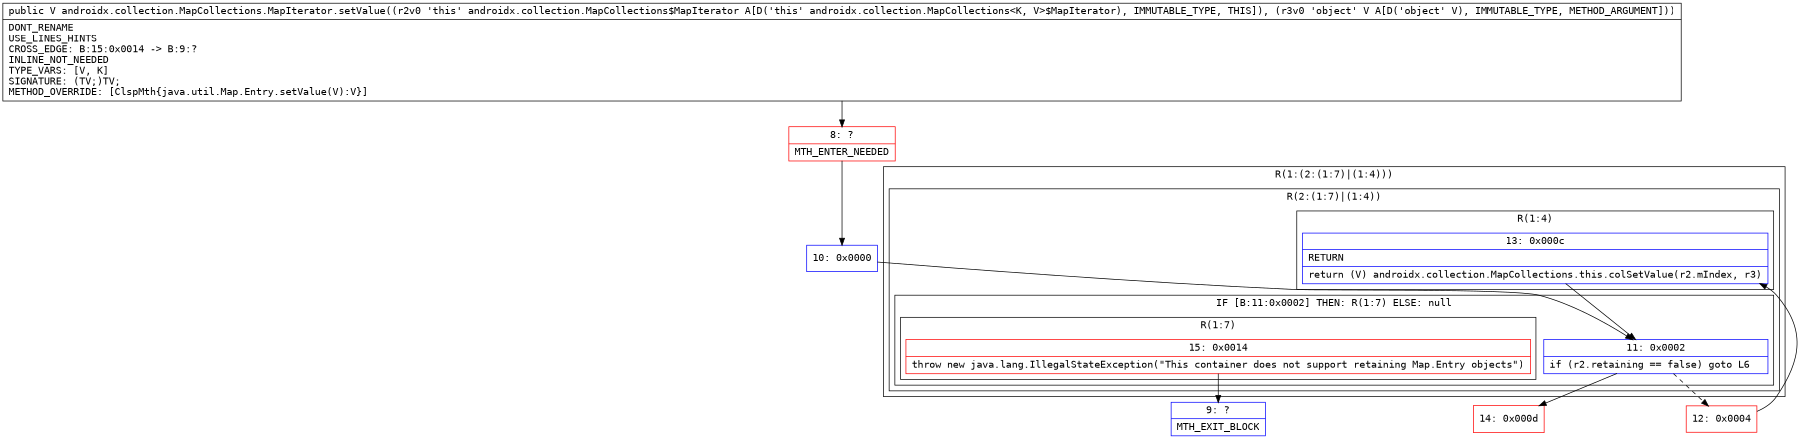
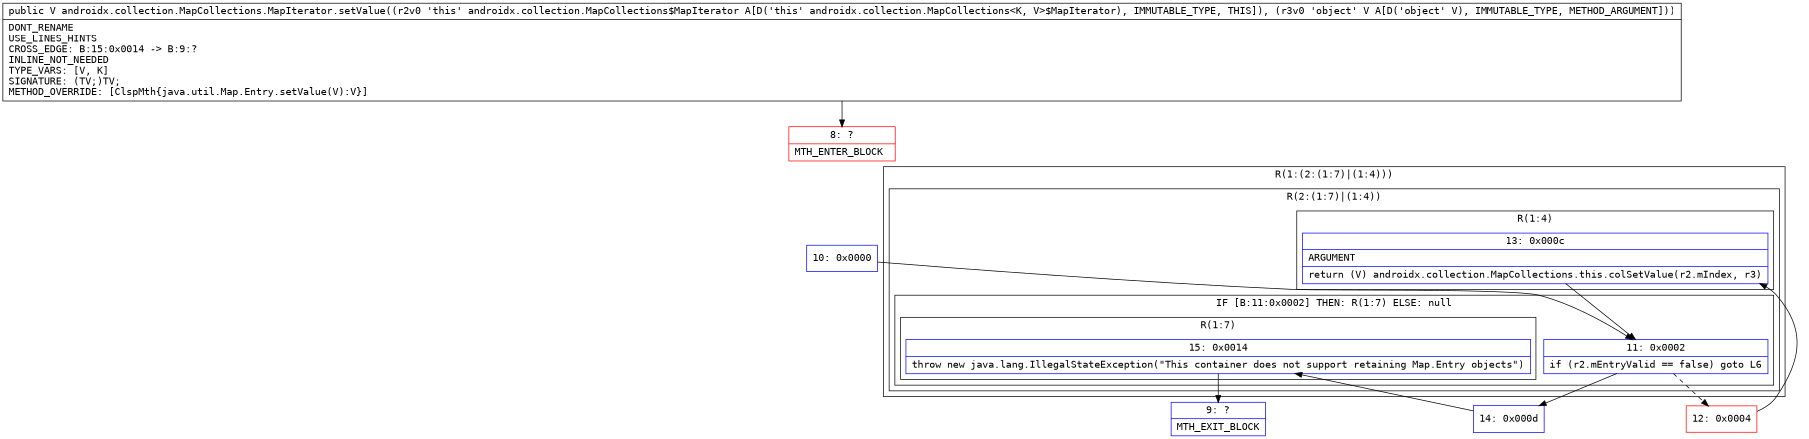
node "8: ?": text "MTH_ENTER_NEEDED" -> "MTH_ENTER_BLOCK"
edge "8: ?" -> "10: 0x0000": removed
node "13: 0x000c": text "RETURN" -> "ARGUMENT"
node "15: 0x0014": color red -> blue
node "11: 0x0002": text "if (r2.retaining == false) goto L6" -> "if (r2.mEntryValid == false) goto L6"
edge "14: 0x000d" -> "15: 0x0014": added
node "14: 0x000d": color red -> blue
